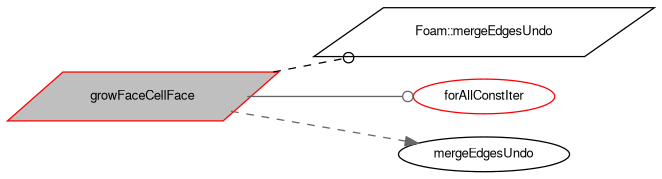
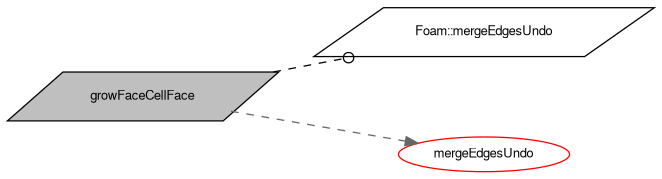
node "growFaceCellFace": color red -> black
node "forAllConstIter": removed
node "mergeEdgesUndo": color black -> red
